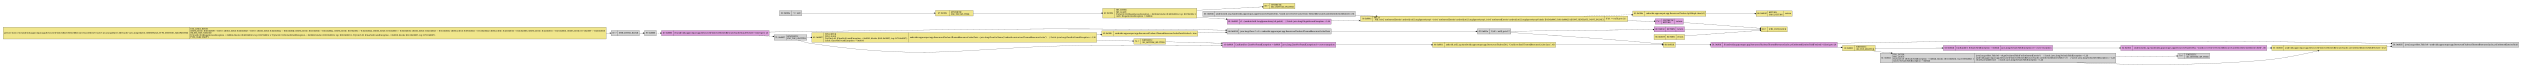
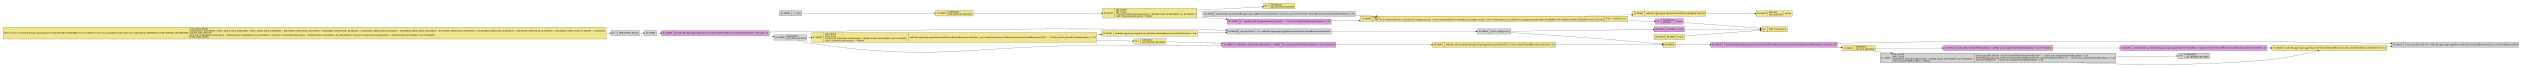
node "67: 0x003c": text "EXC_TOP_SPLITTER" -> "EXC_METHOD_SPLITTER"
